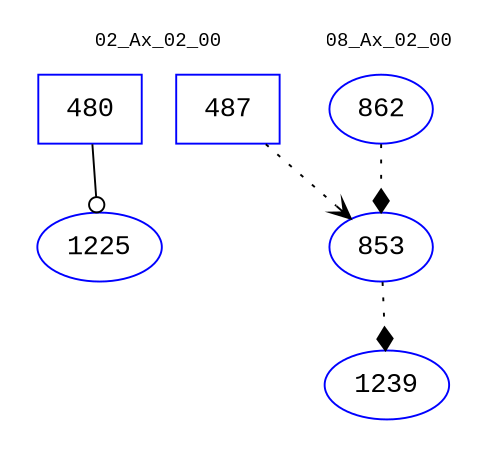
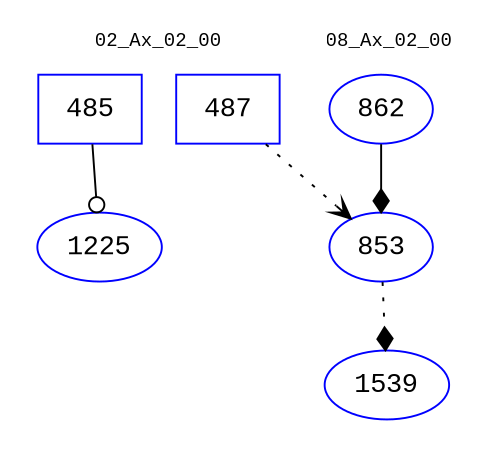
node "480": label "480" -> "485"
edge "862" -> "853": style dotted -> solid
node "1239": label "1239" -> "1539"
